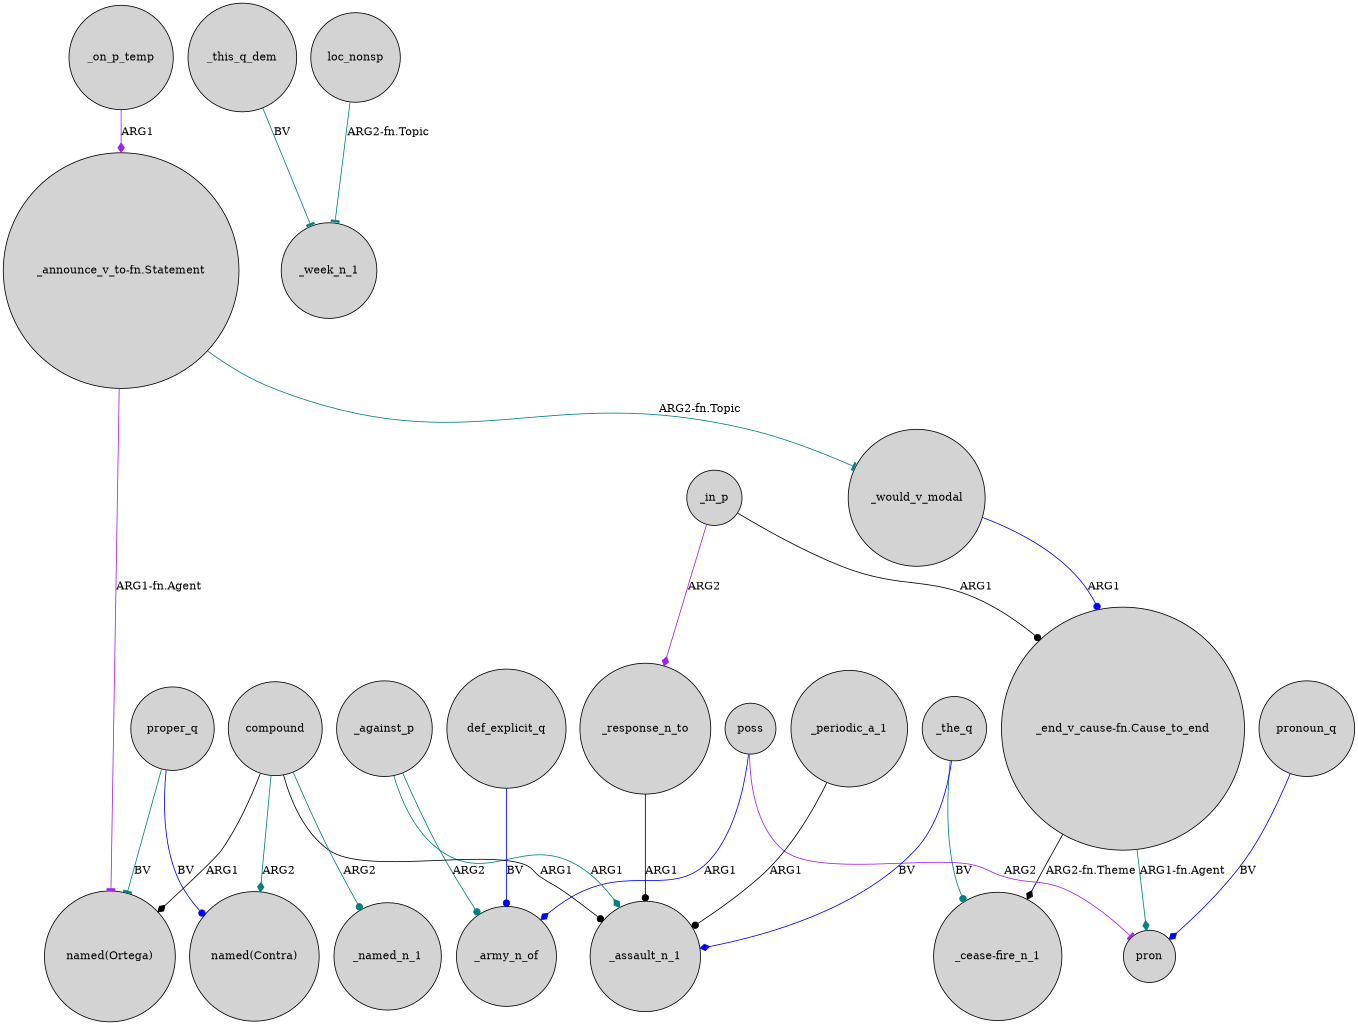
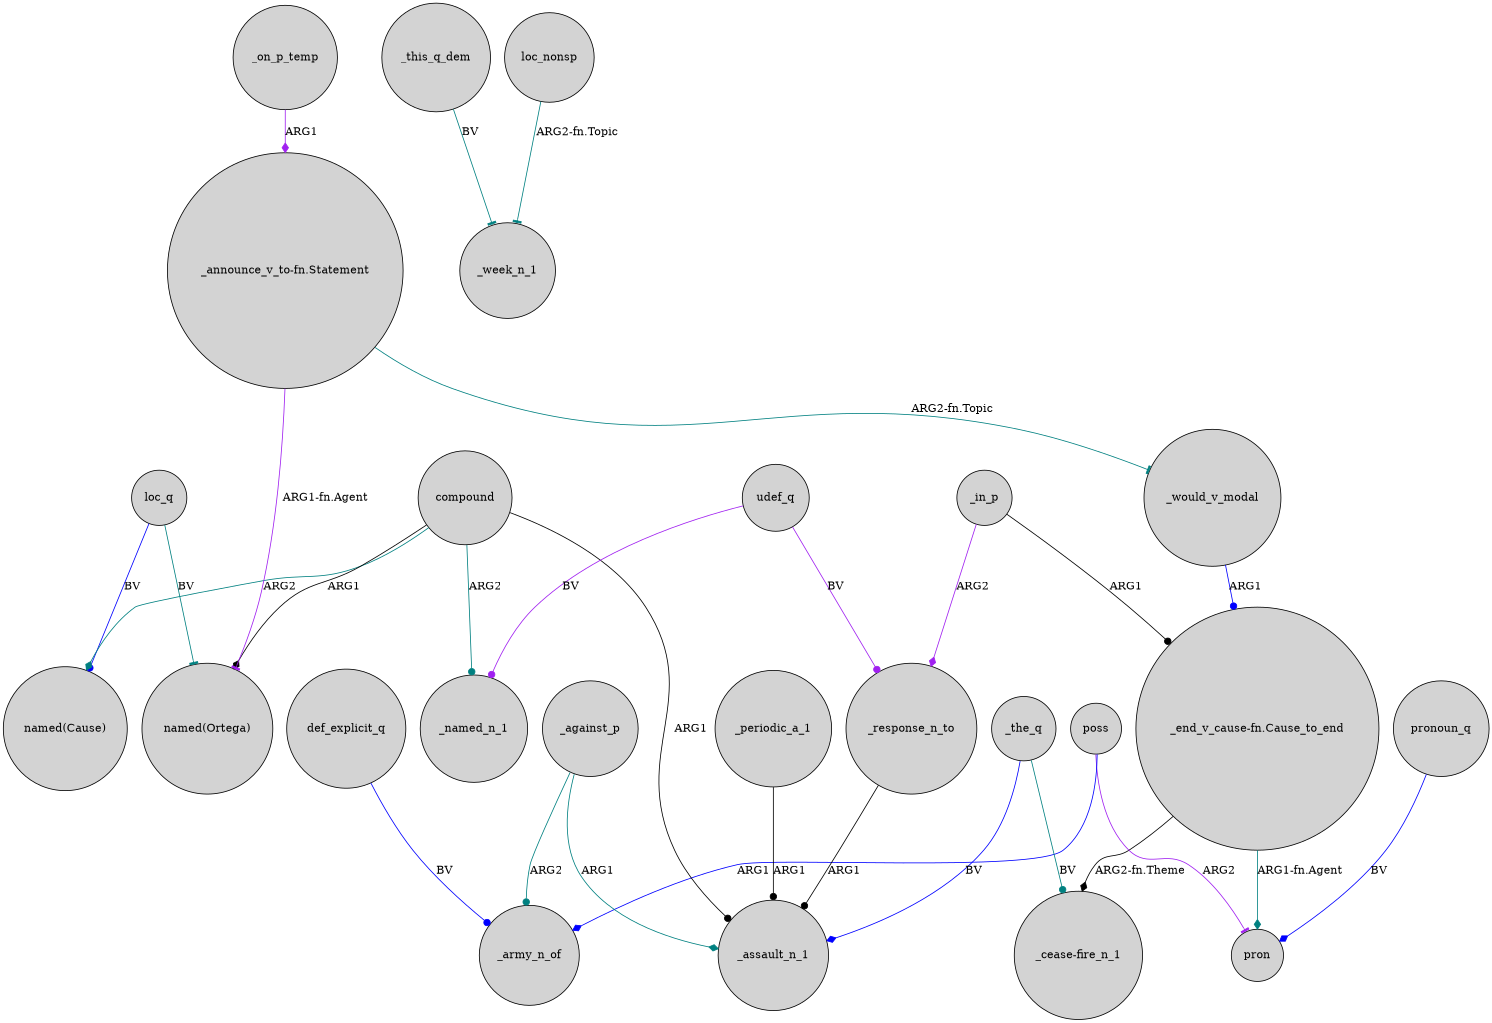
node "udef_q": added
node "proper_q": label "proper_q" -> "loc_q"
node "named(Contra)": label "named(Contra)" -> "named(Cause)"
